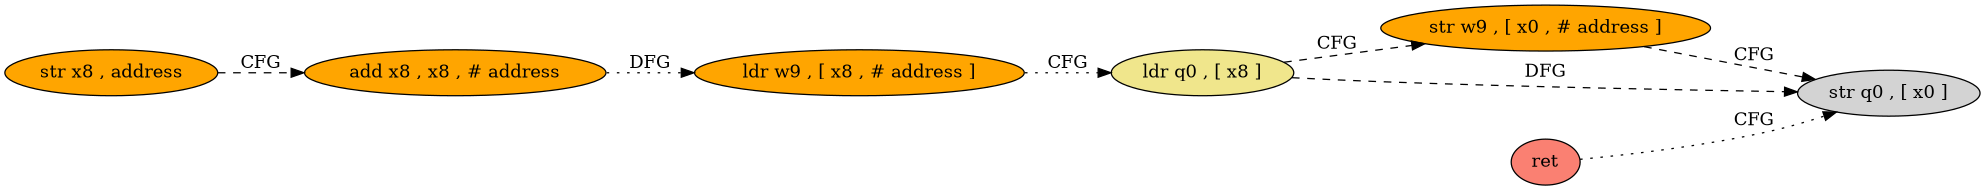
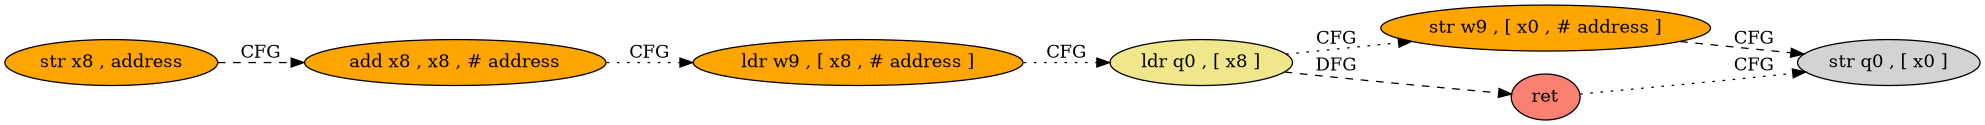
edge "ldr q0 , [ x8 ]" -> "str w9 , [ x0 , # address ]": style dashed -> dotted
edge "add x8 , x8 , # address" -> "ldr w9 , [ x8 , # address ]": label "DFG" -> "CFG"
edge "ldr q0 , [ x8 ]" -> "str q0 , [ x0 ]": now "ldr q0 , [ x8 ]" -> "ret"
